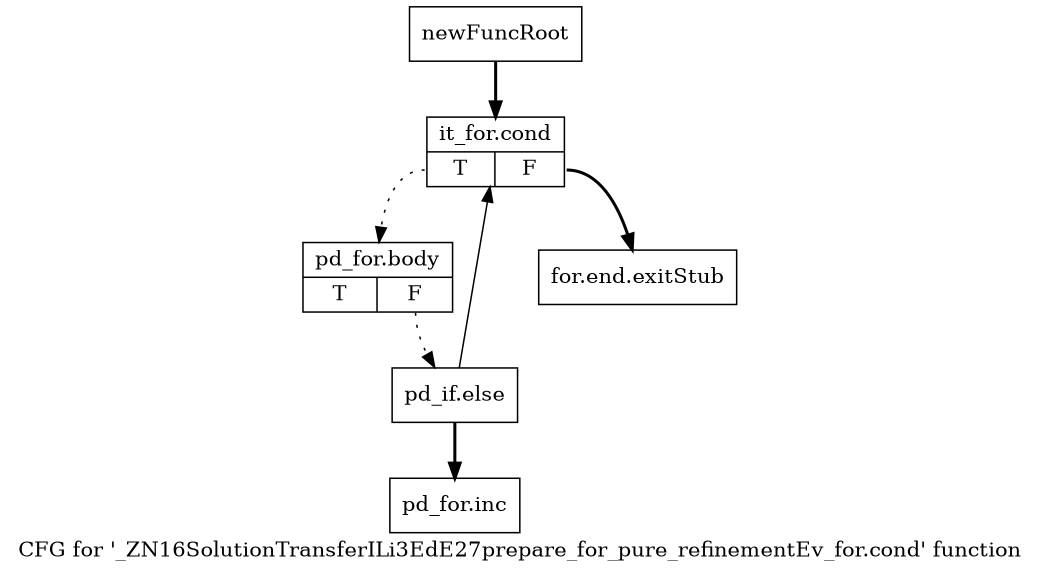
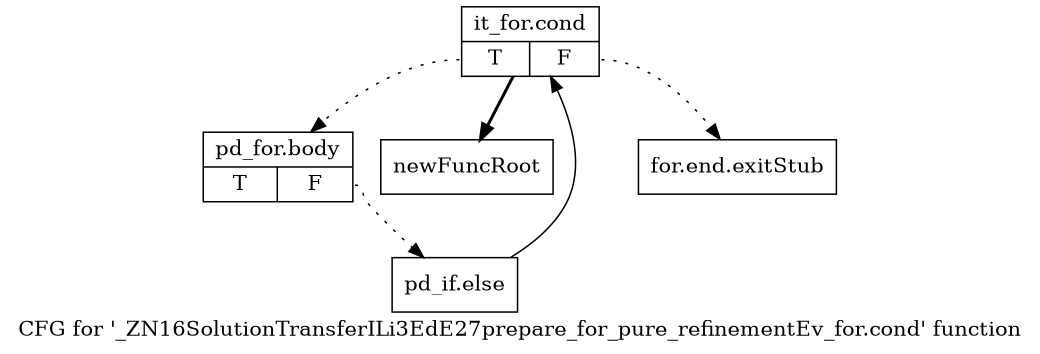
edge "newFuncRoot" -> "it_for.cond": reversed
edge "it_for.cond" -> "for.end.exitStub": style bold -> dotted
node "pd_for.inc": removed
